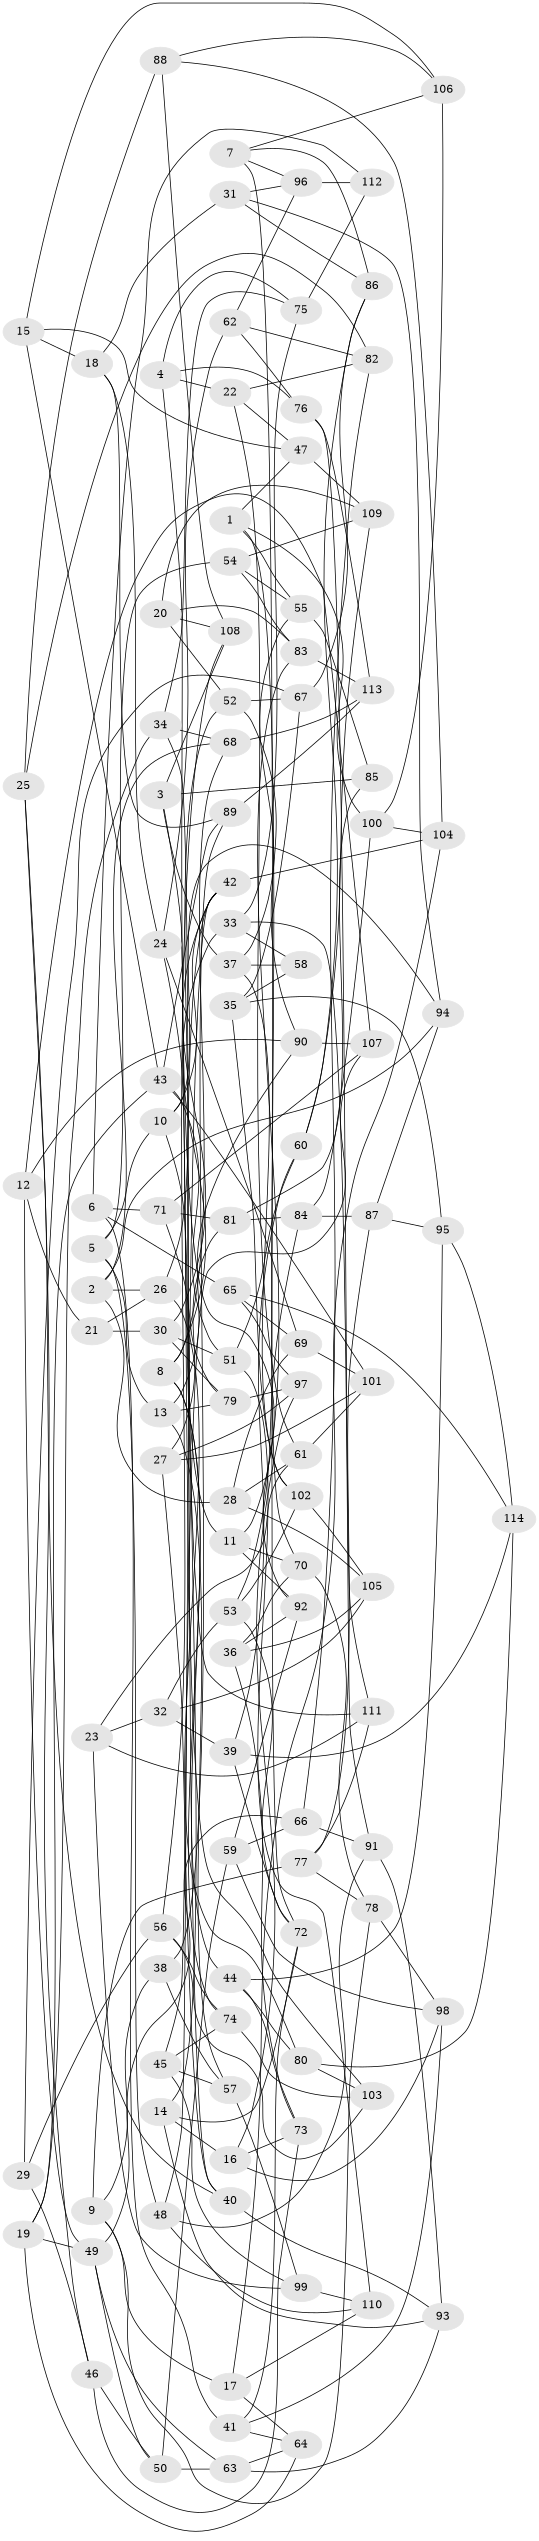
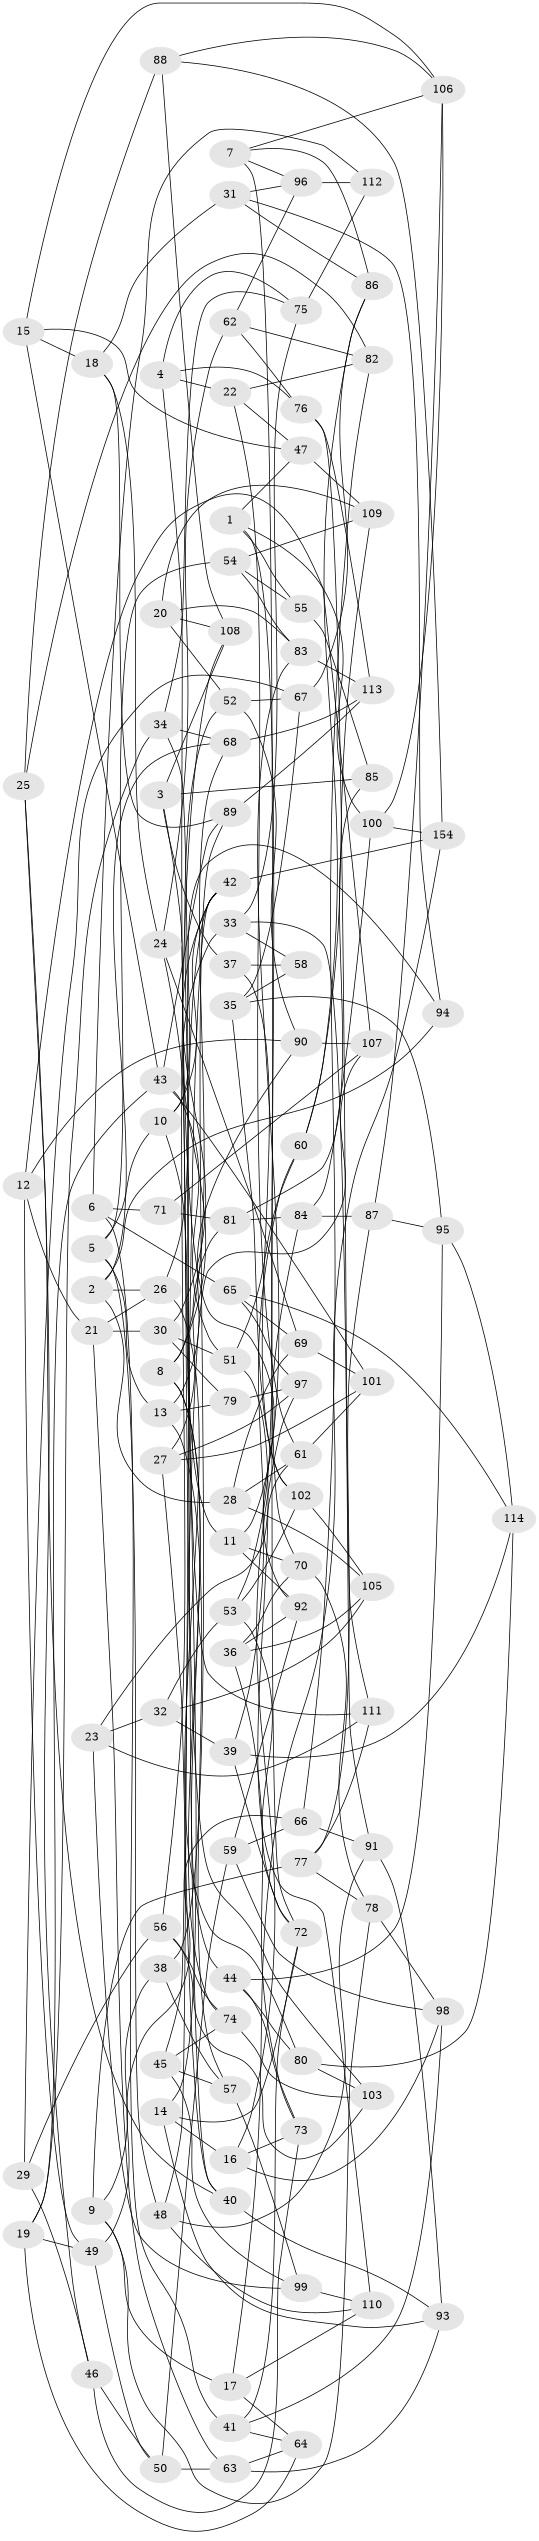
edge "55" -- "37": removed
node "104": label "104" -> "154"
edge "94" -- "87": now "106" -- "87"
edge "71" -- "79": removed
edge "49" -- "63": now "21" -- "63"
